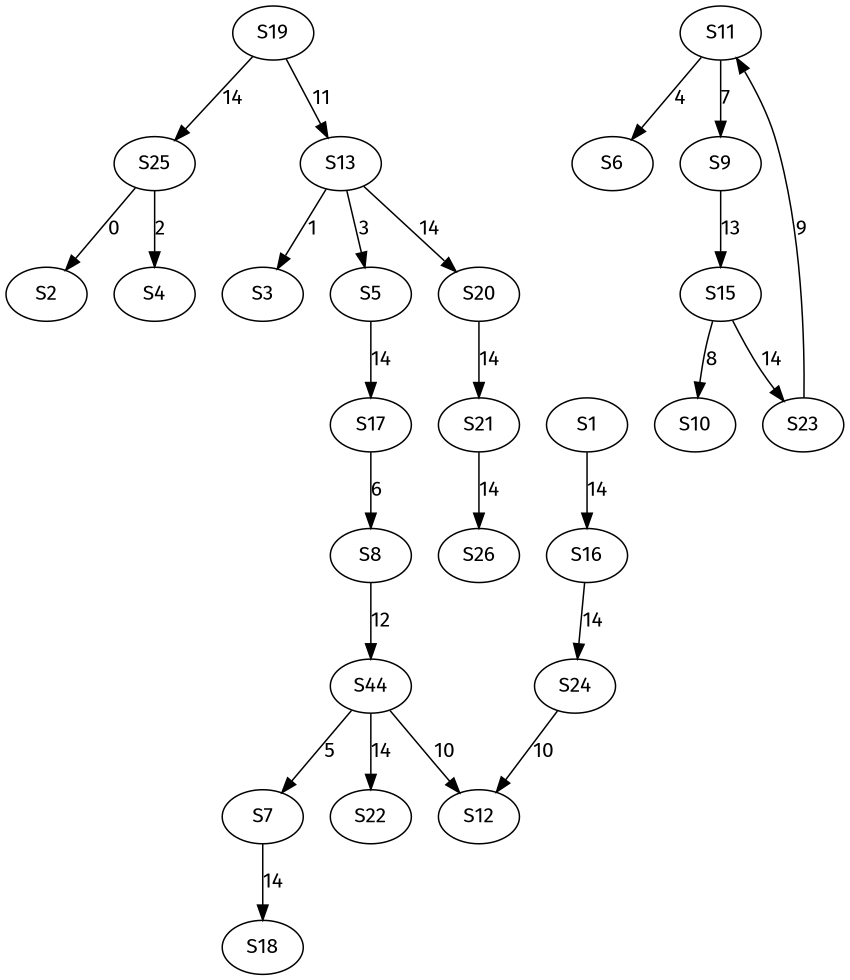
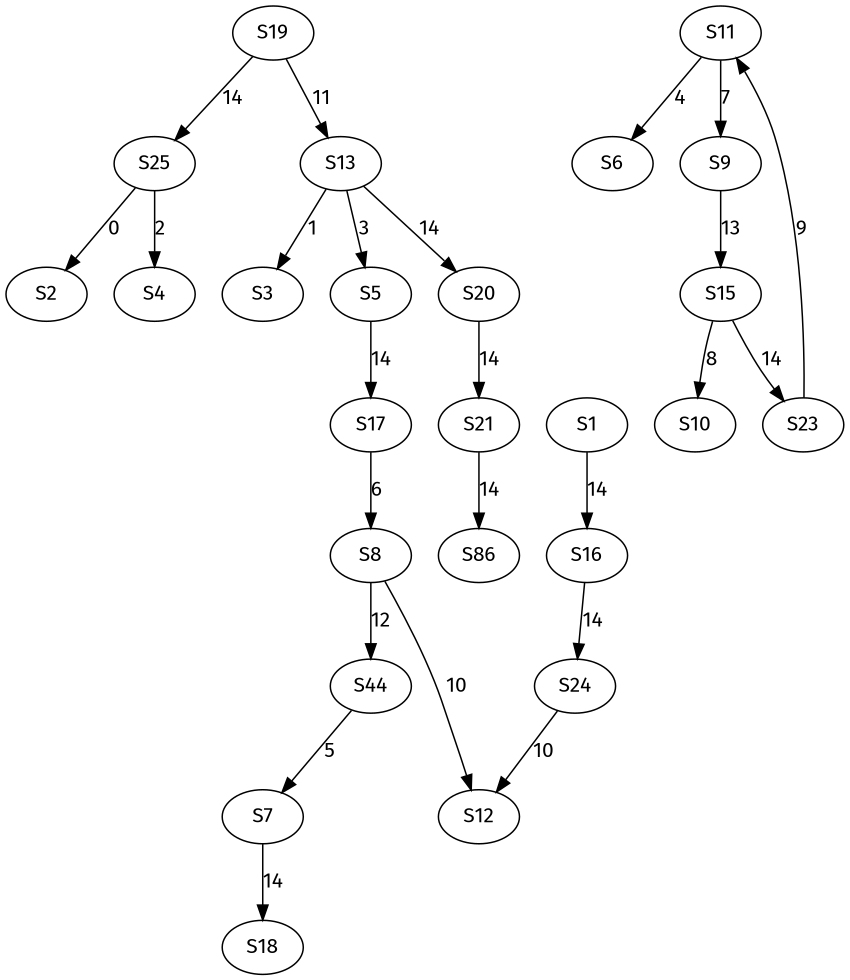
node "S26": label "S26" -> "S86"
edge "S44" -> "S12": now "S8" -> "S12"
node "S22": removed
